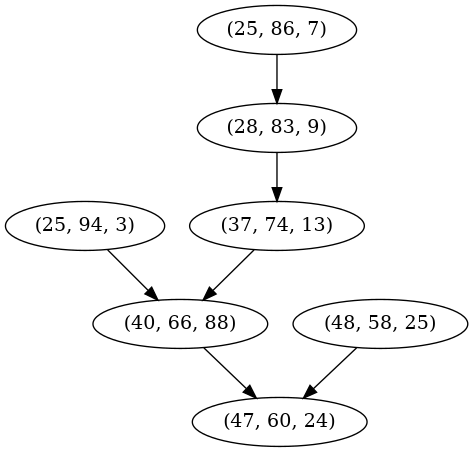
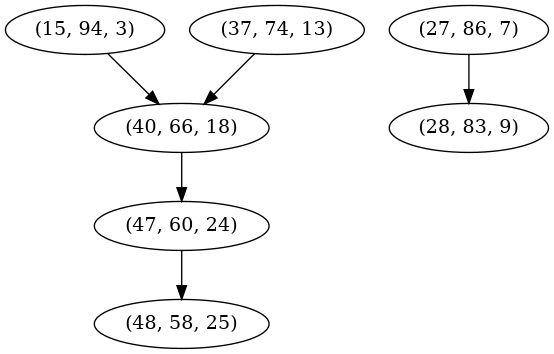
node "(25, 86, 7)": label "(25, 86, 7)" -> "(27, 86, 7)"
edge "(28, 83, 9)" -> "(37, 74, 13)": removed
node "(25, 94, 3)": label "(25, 94, 3)" -> "(15, 94, 3)"
node "(40, 66, 88)": label "(40, 66, 88)" -> "(40, 66, 18)"
edge "(48, 58, 25)" -> "(47, 60, 24)": reversed
